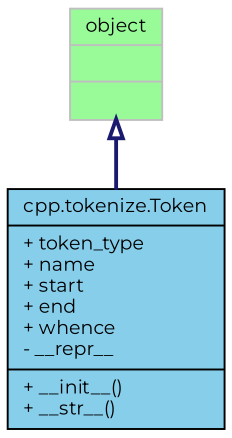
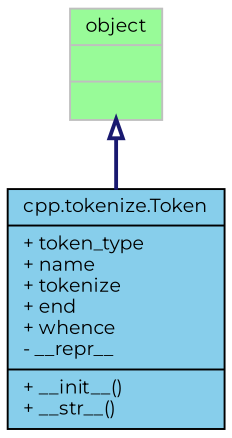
node "cpp.tokenize.Token": text "+ start" -> "+ tokenize"
